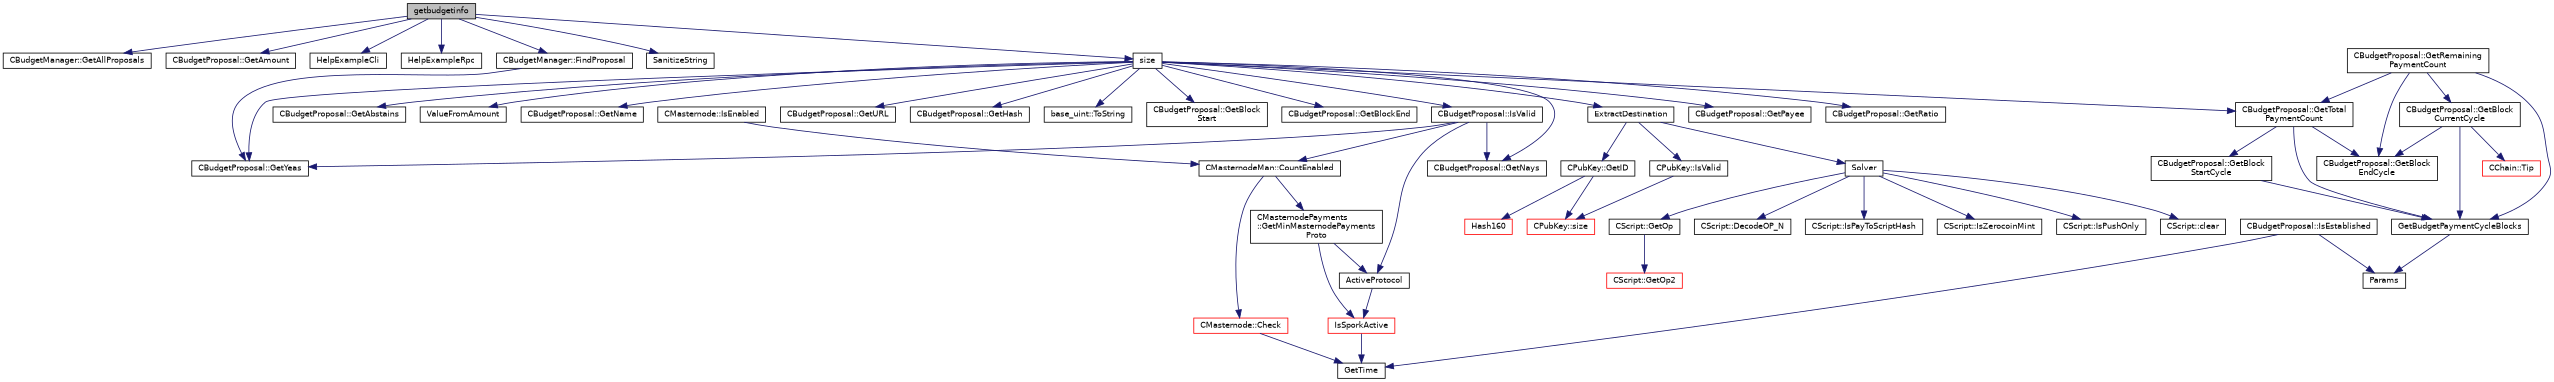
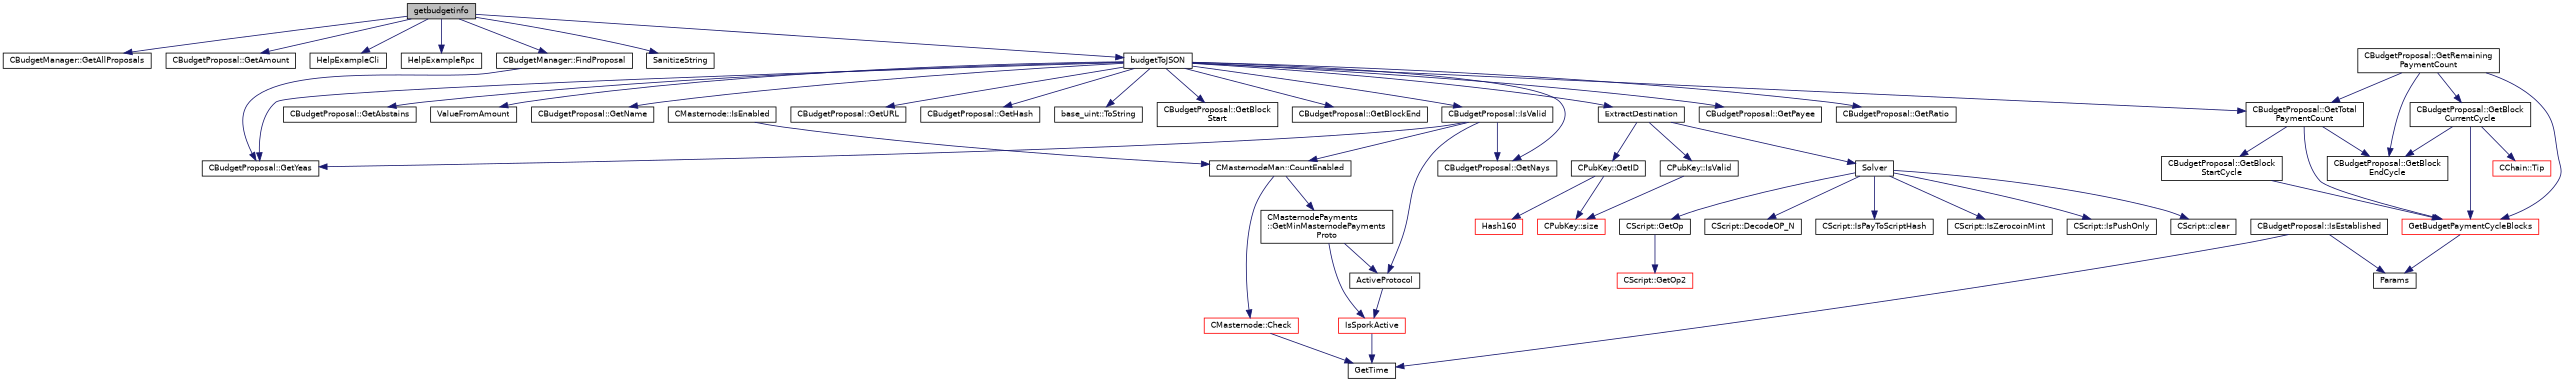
node "size": label "size" -> "budgetToJSON"
node "GetBudgetPaymentCycleBlocks": color black -> red
